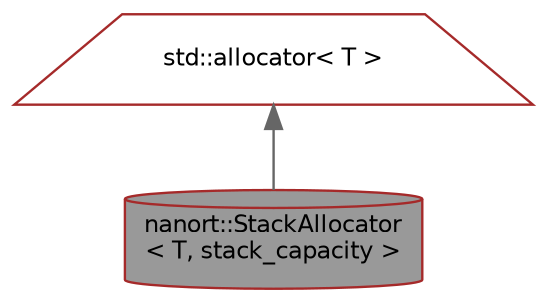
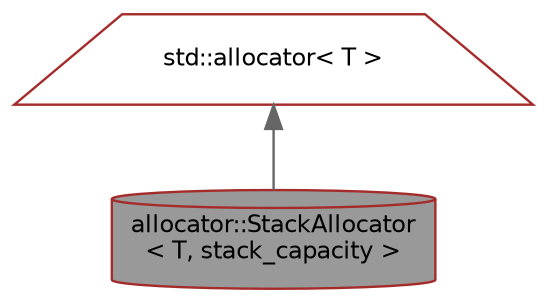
node "nanort::StackAllocator < T, stack_capacity >": label "nanort::StackAllocator < T, stack_capacity >" -> "allocator::StackAllocator < T, stack_capacity >"
